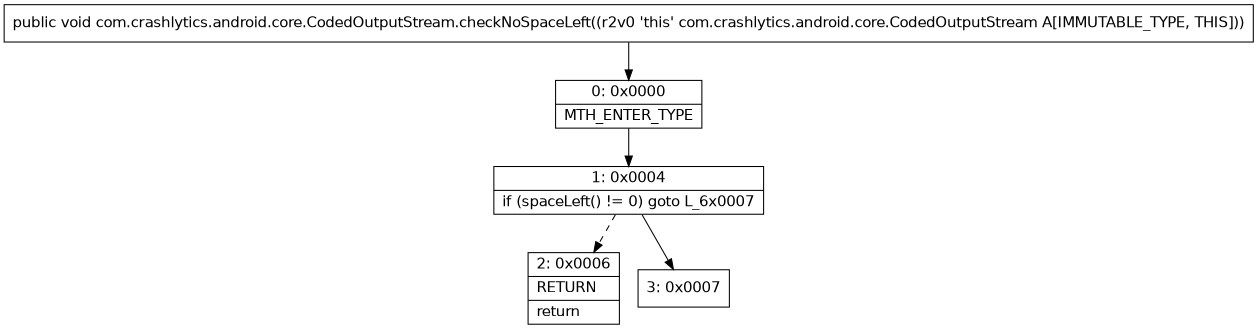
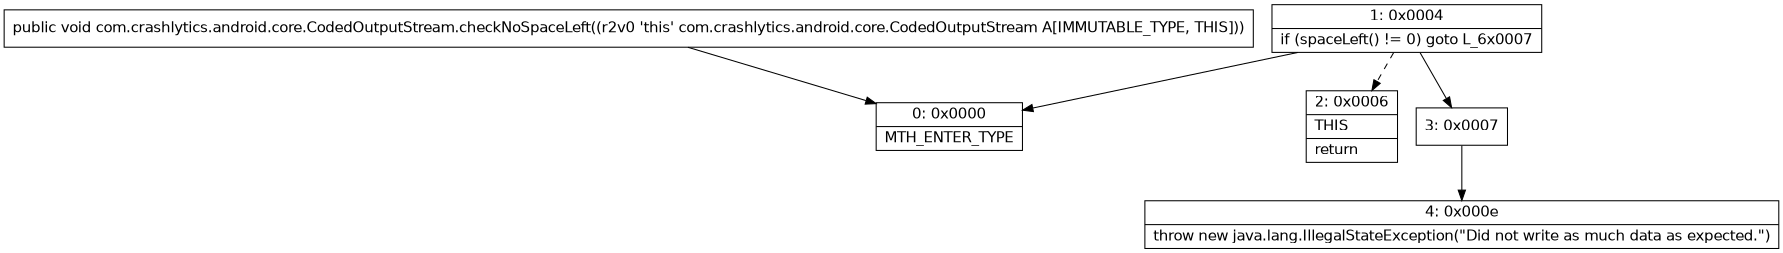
edge "0: 0x0000" -> "1: 0x0004": reversed
node "4: 0x000e": added
node "2: 0x0006": text "RETURN" -> "THIS"
